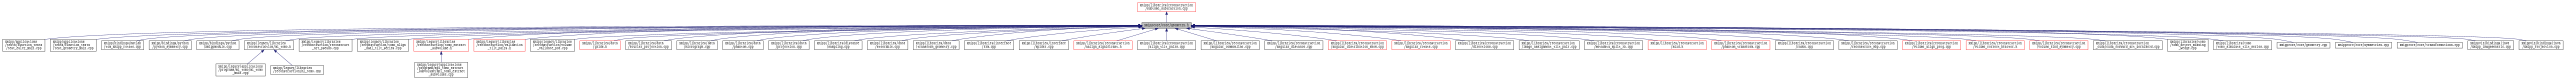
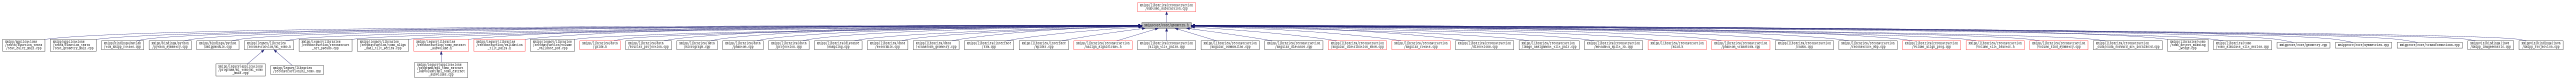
node "xmipp/libraries/reconstruction /volume_correct_bfactor.h": label "xmipp/libraries/reconstruction /volume_correct_bfactor.h" -> "xmipp/libraries/reconstruction /volume_tilt_bfactor.h"
